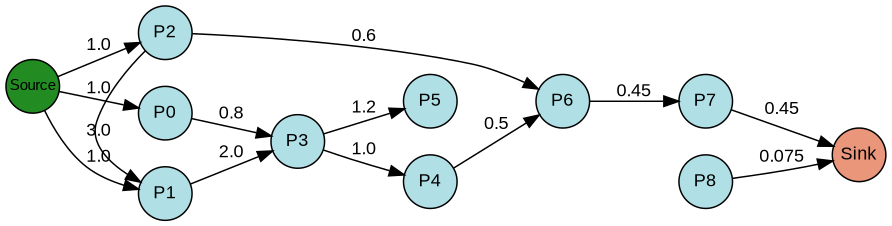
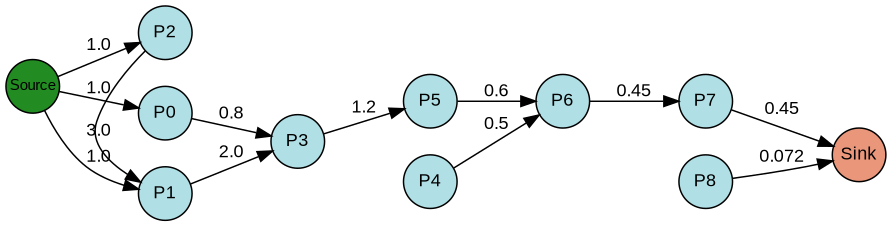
edge "P2" -> "P6": now "P5" -> "P6"
edge "P8" -> "Sink": label "0.075" -> "0.072"
edge "P3" -> "P4": removed, label "1.0"
